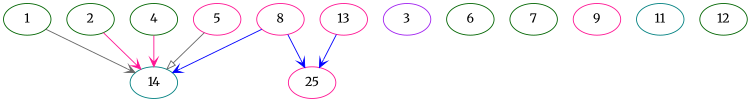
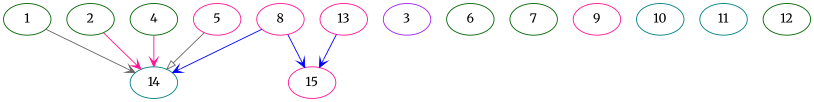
node "10": added
node "25": label "25" -> "15"
